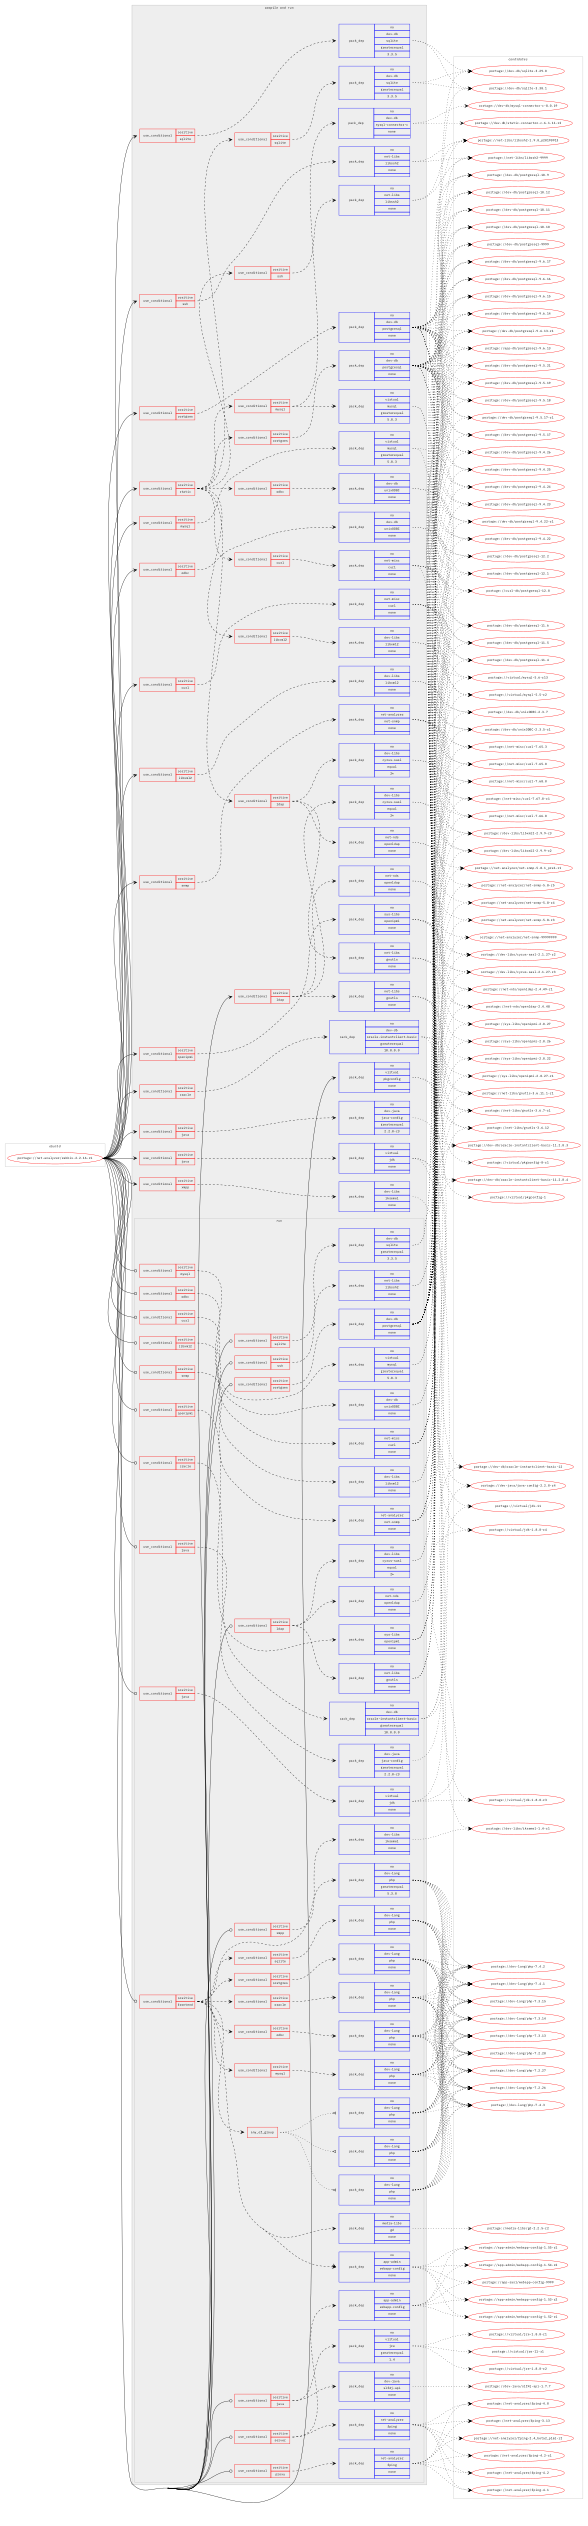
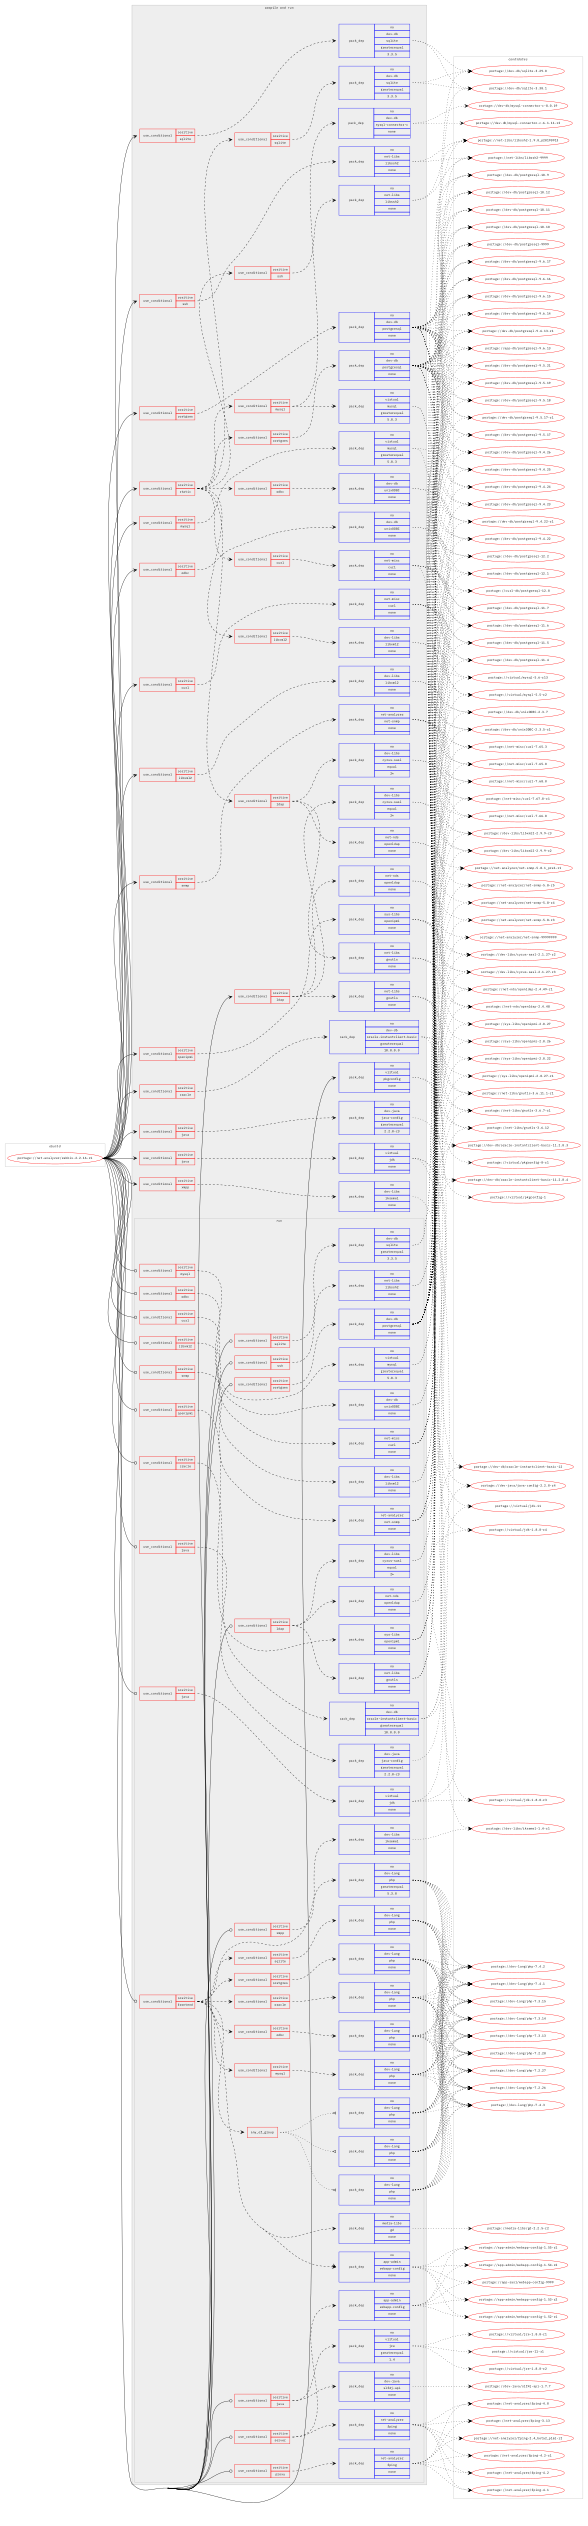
node "portage://dev-db/static-connector-c-6.1.11-r2": label "portage://dev-db/static-connector-c-6.1.11-r2" -> "portage://dev-db/mysql-connector-c-6.1.11-r2"
node "portage://dev-db/postgresql-11.7": added
